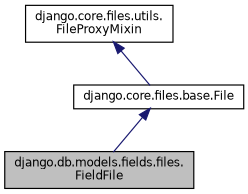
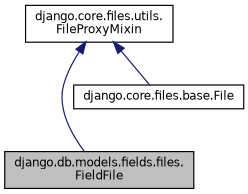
edge "django.db.models.fields.files. FieldFile" -> "django.core.files.base.File": now "django.db.models.fields.files. FieldFile" -> "django.core.files.utils. FileProxyMixin"
